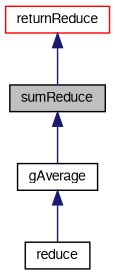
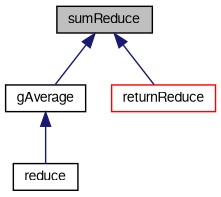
edge "sumReduce" -> "returnReduce": reversed
